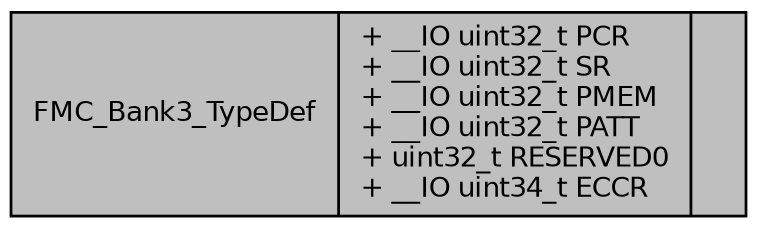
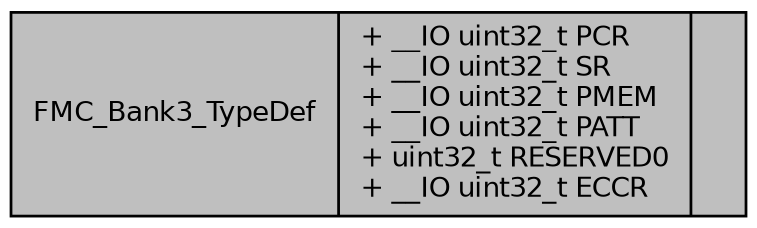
node "FMC_Bank3_TypeDef": text "+ __IO uint34_t ECCR" -> "+ __IO uint32_t ECCR"
